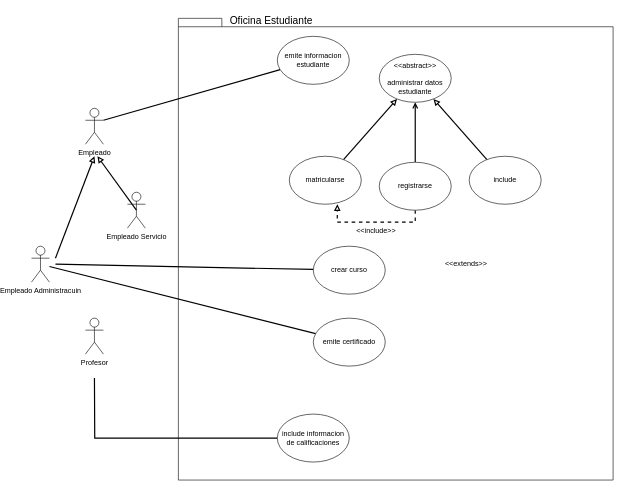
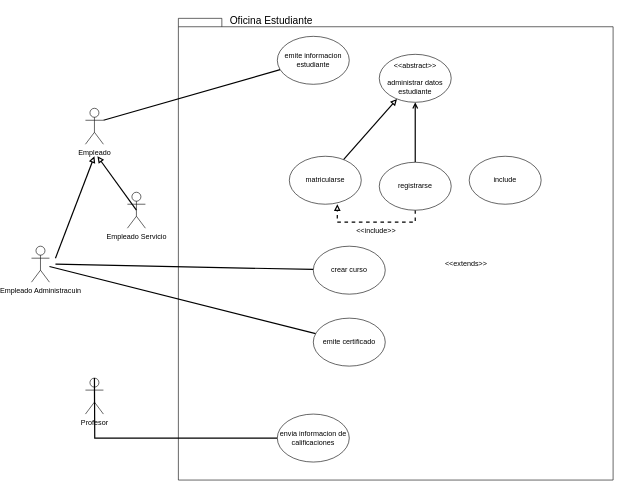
edge "include" -> "<<abstract>> administrar datos estudiante": removed
node "Profesor": moved (95, 336) -> (95, 396)
node "include informacion de calificaciones": label "include informacion de calificaciones" -> "envia informacion de calificaciones"
